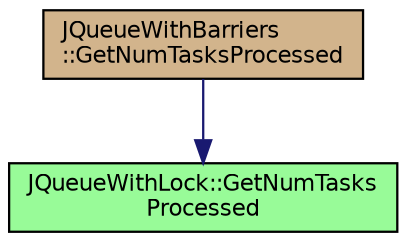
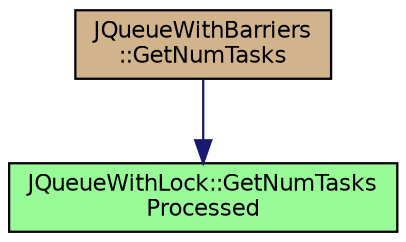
node "JQueueWithBarriers ::GetNumTasksProcessed": label "JQueueWithBarriers ::GetNumTasksProcessed" -> "JQueueWithBarriers ::GetNumTasks"
